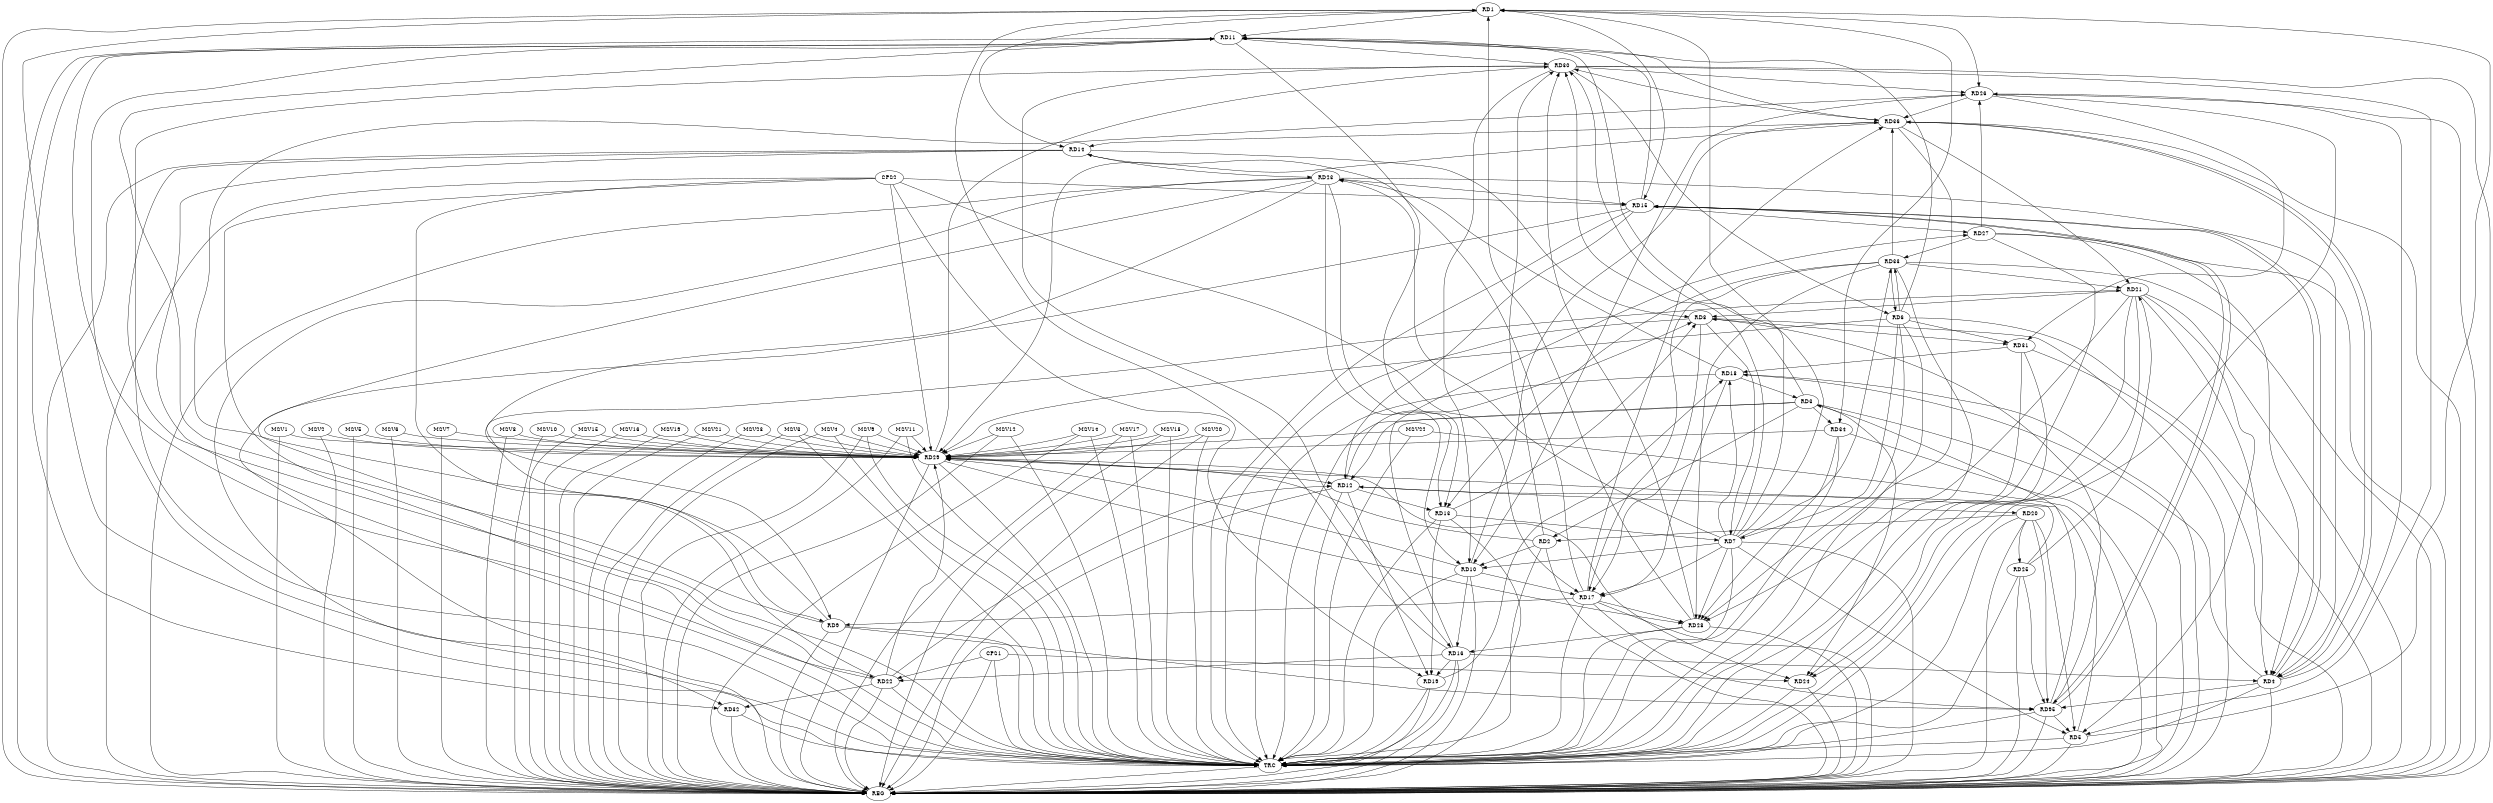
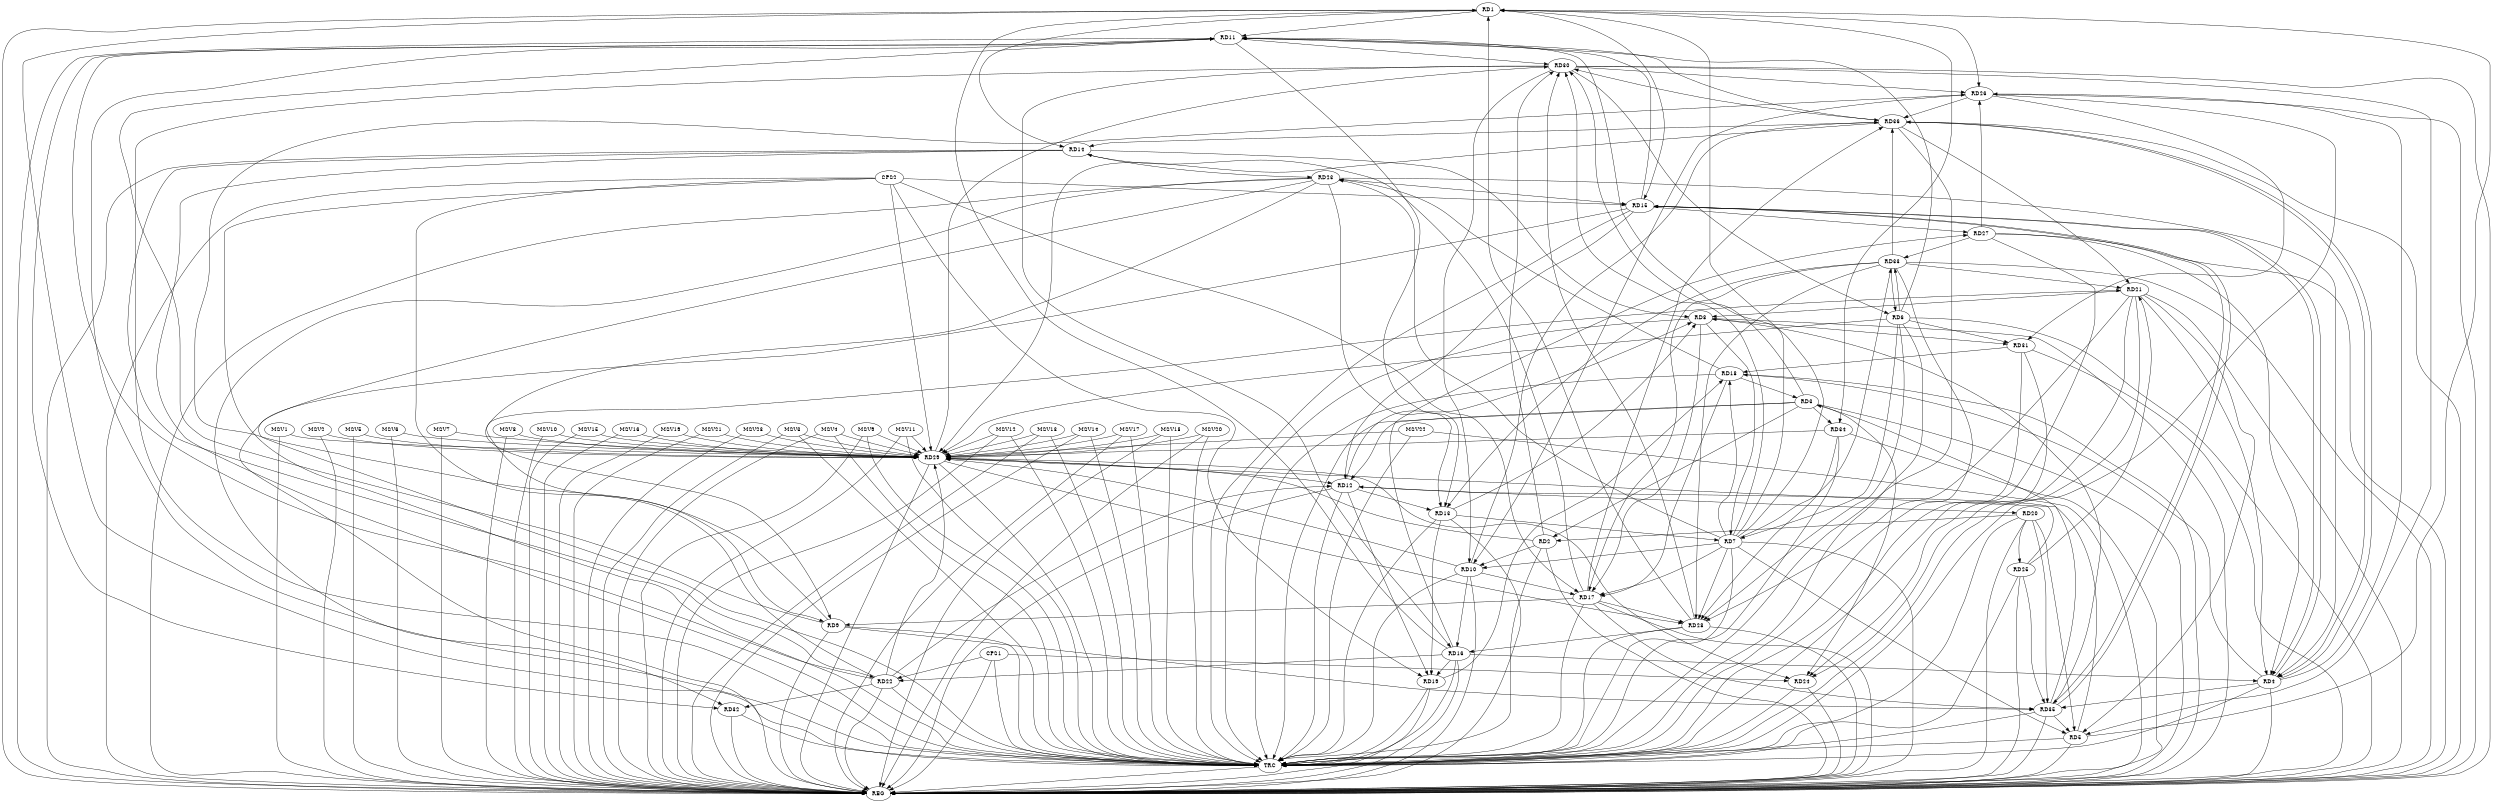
edge "RD23" -> "RD10": removed
node "MSV13": added
node "RD95": label "RD95" -> "RD35"
